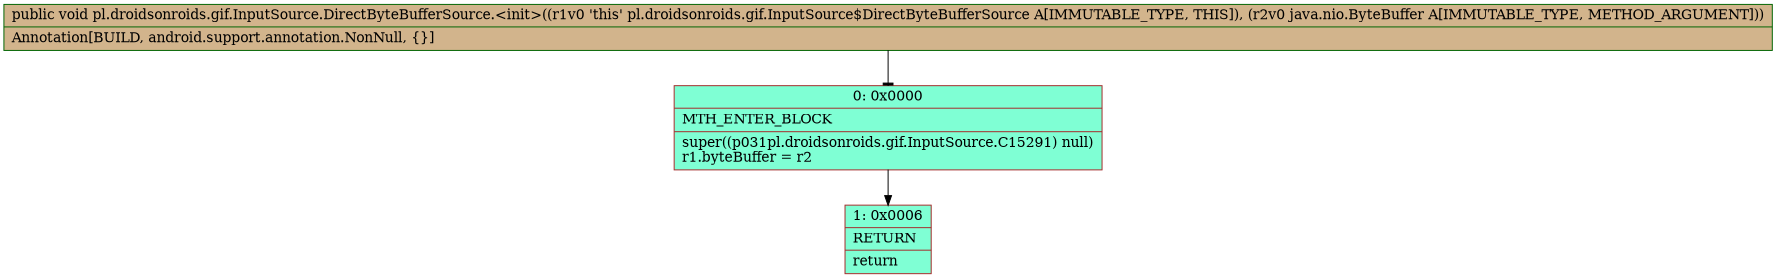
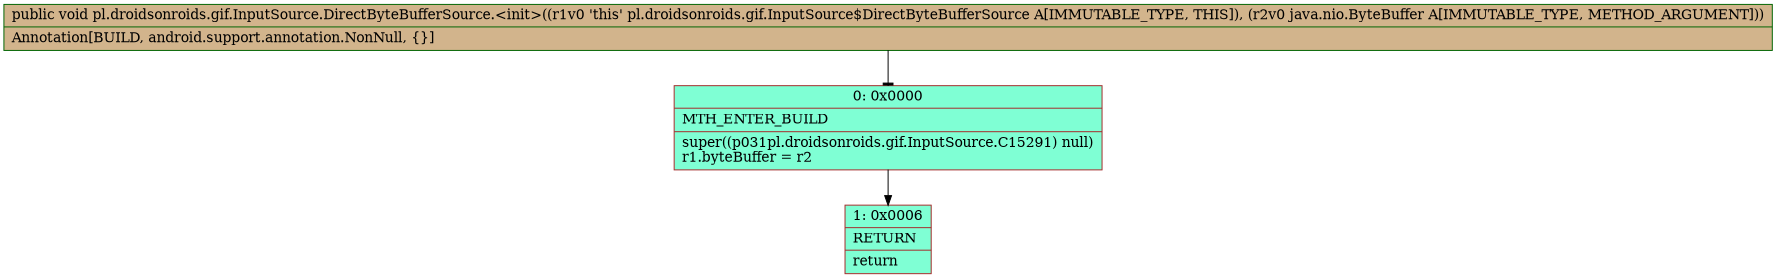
node "0: 0x0000": text "MTH_ENTER_BLOCK" -> "MTH_ENTER_BUILD"
